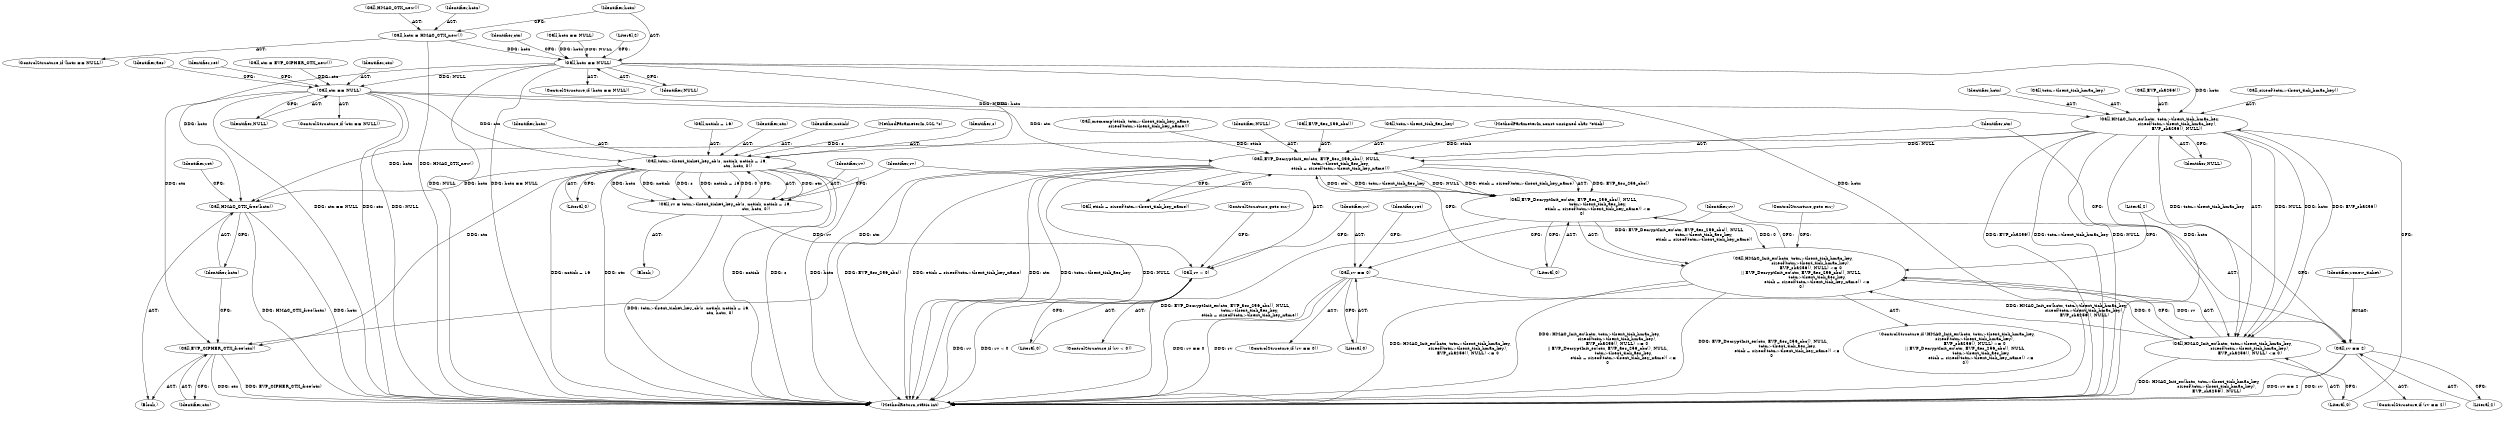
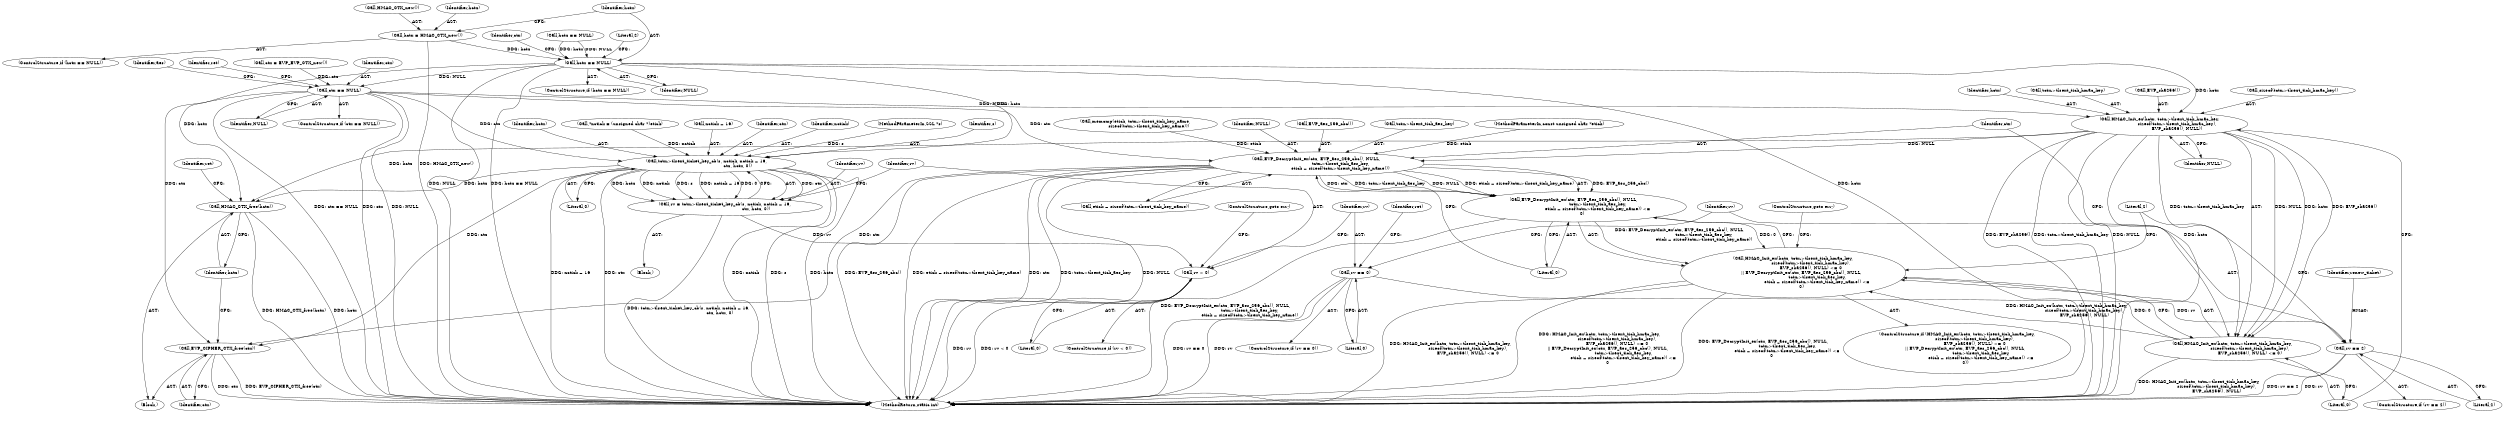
node "(Call,ctx = EVP_CIPHER_CTX_new())": label "(Call,ctx = EVP_CIPHER_CTX_new())" -> "(Call,ctx = EVP_EVP_CTX_new())"
node "(Call,*nctick = (unsigned char *)etick)": added
